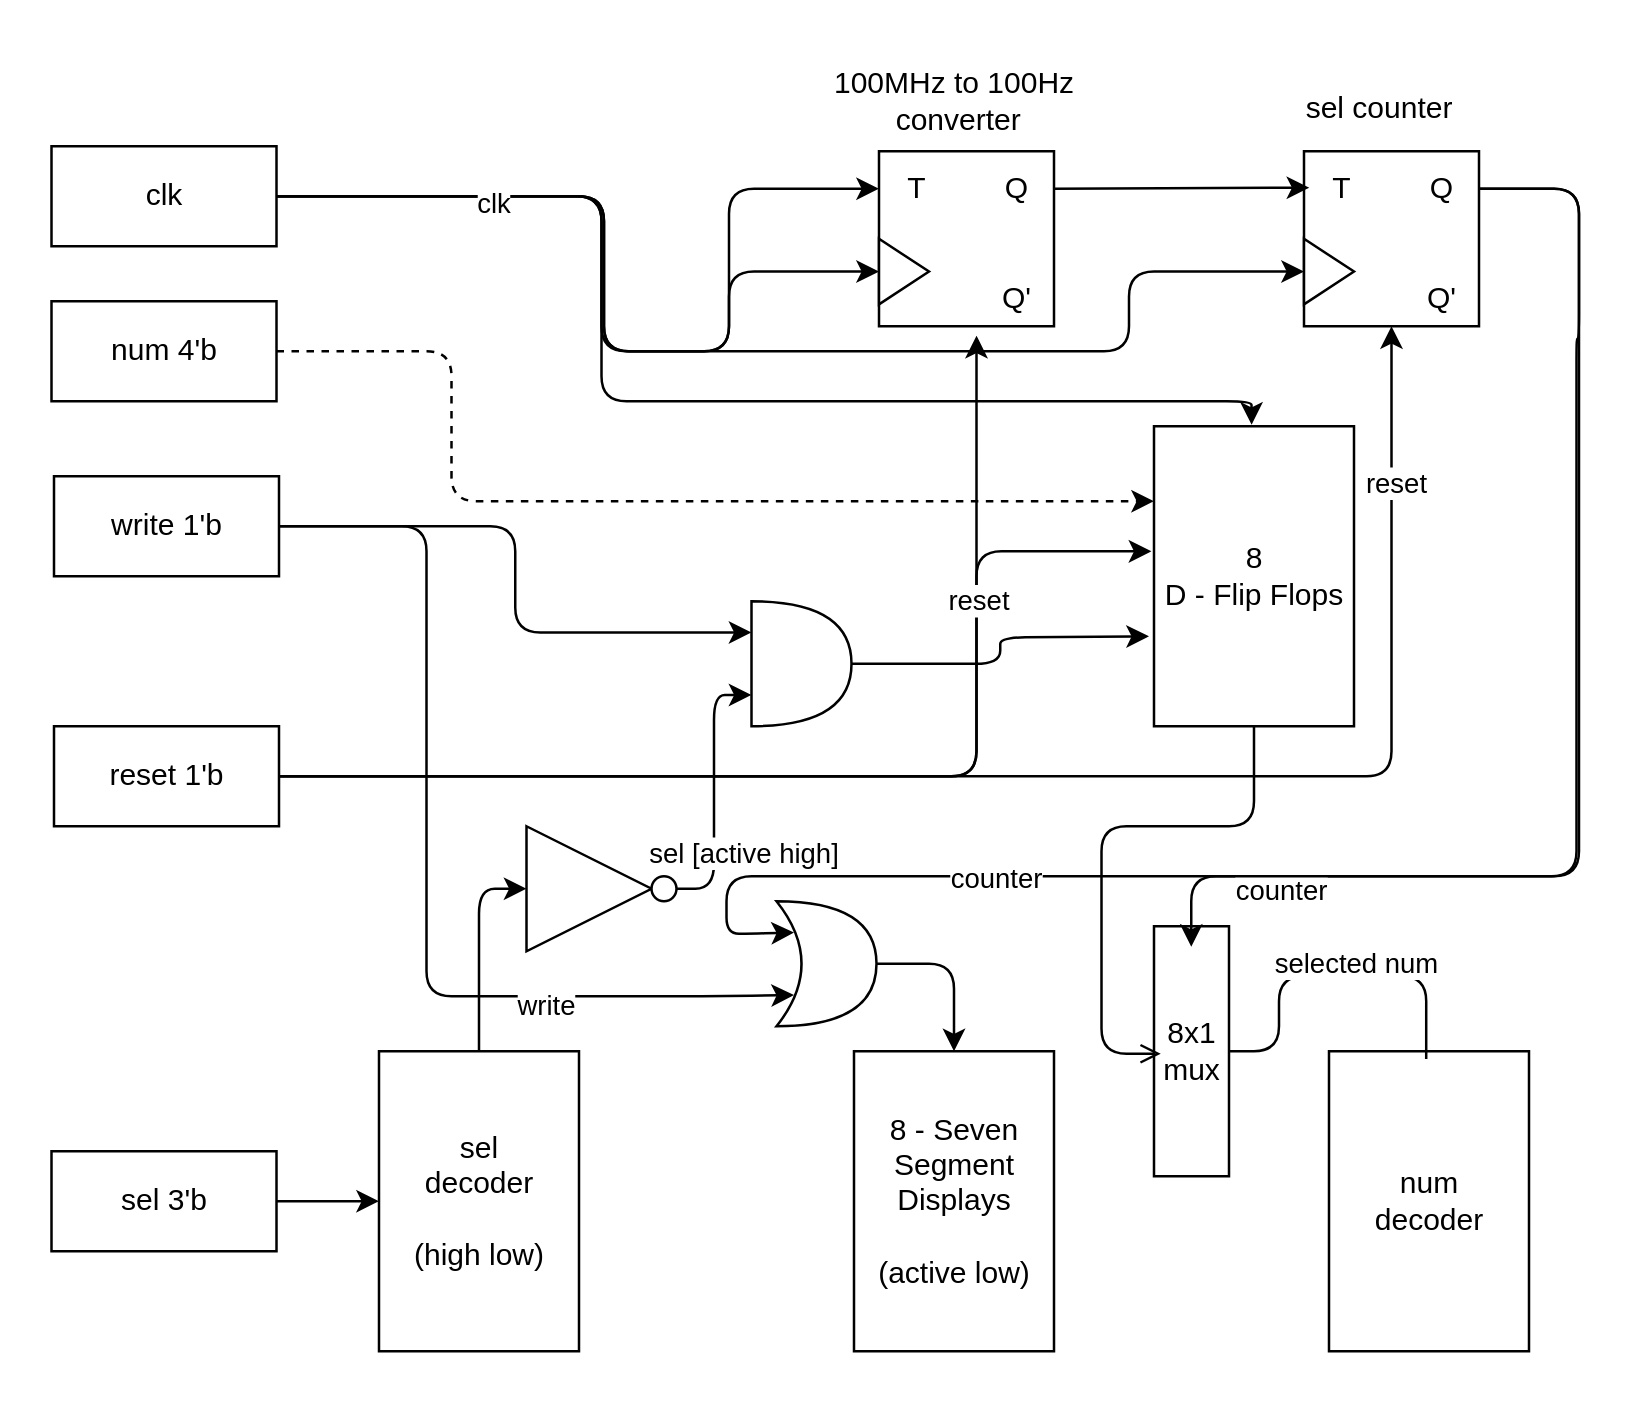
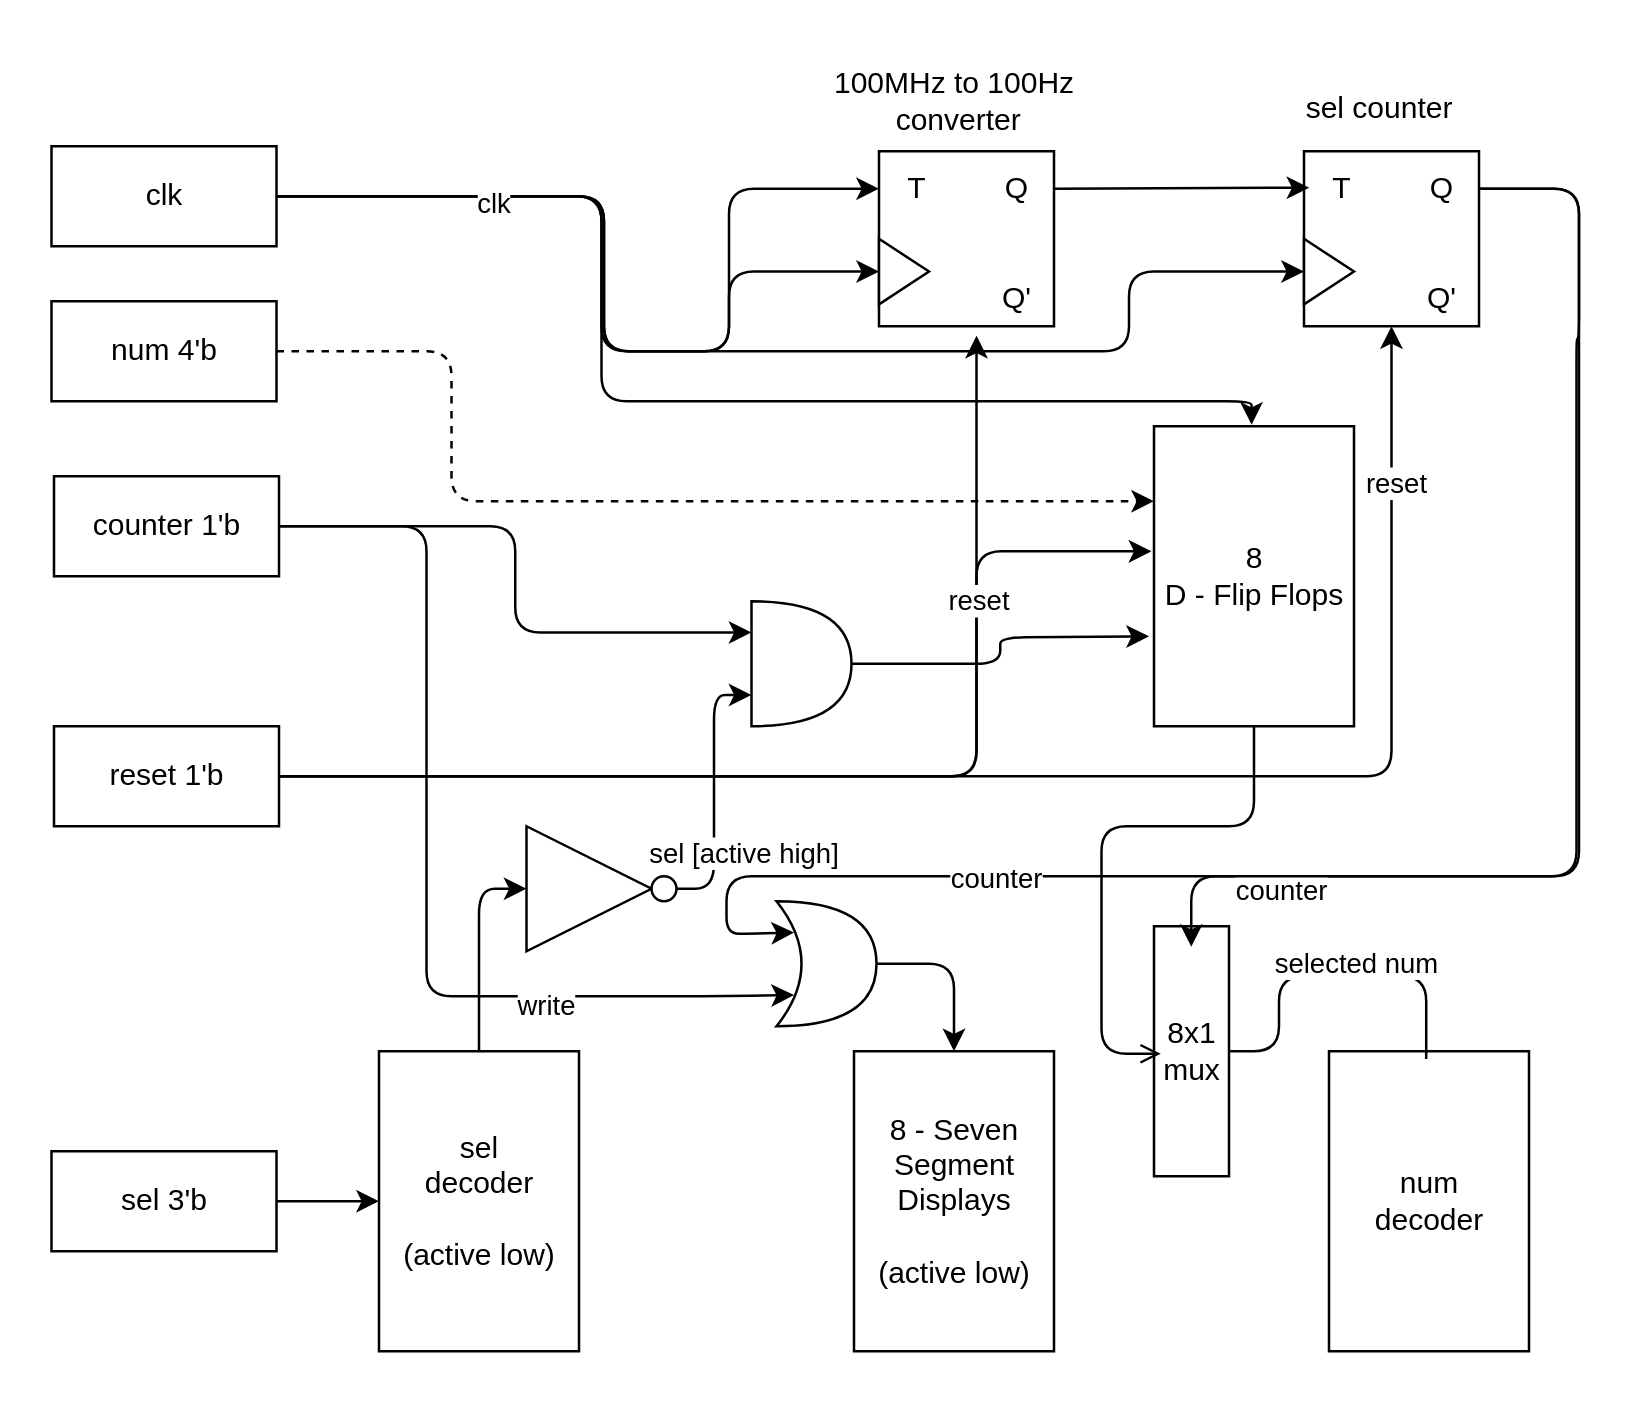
node "write 1'b": label "write 1'b" -> "counter 1'b"
node "sel decoder (high low)": label "sel decoder (high low)" -> "sel decoder (active low)"
